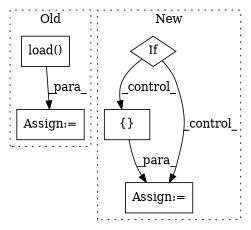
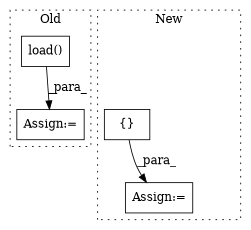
node "If": removed
